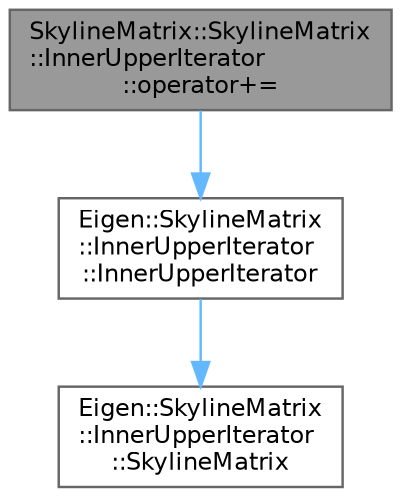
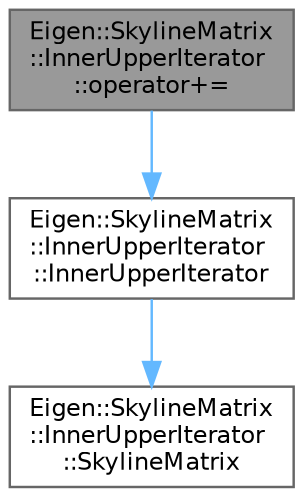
node "SkylineMatrix::SkylineMatrix ::InnerUpperIterator ::operator+=": label "SkylineMatrix::SkylineMatrix ::InnerUpperIterator ::operator+=" -> "Eigen::SkylineMatrix ::InnerUpperIterator ::operator+="
